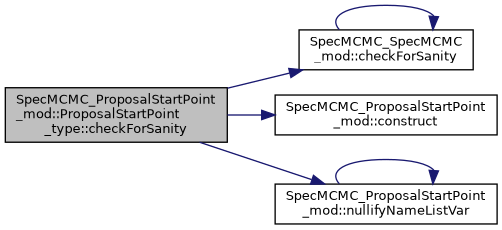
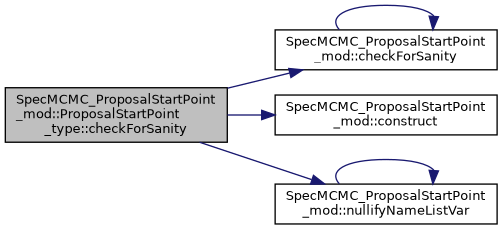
node "SpecMCMC_SpecMCMC _mod::checkForSanity": label "SpecMCMC_SpecMCMC _mod::checkForSanity" -> "SpecMCMC_ProposalStartPoint _mod::checkForSanity"
